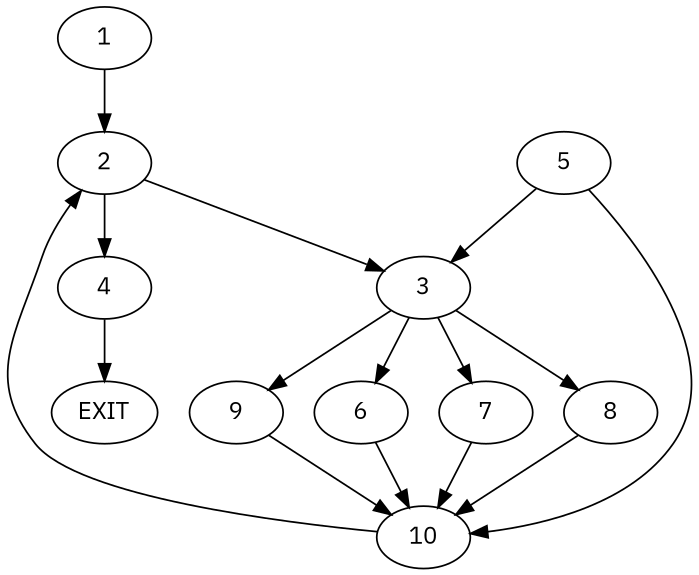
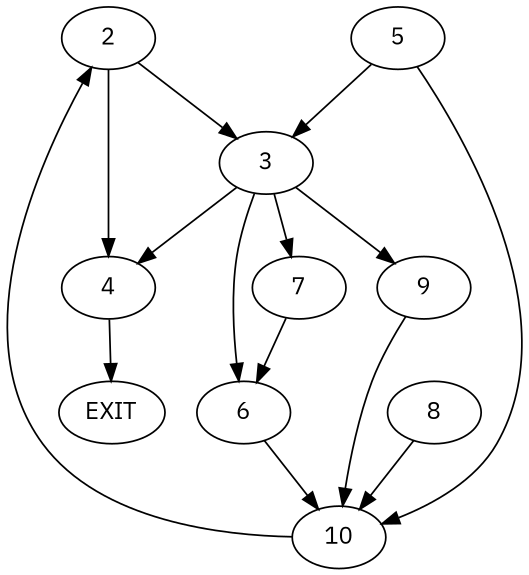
node "1": removed
edge "3" -> "8": now "3" -> "4"
edge "7" -> "10": now "7" -> "6"
